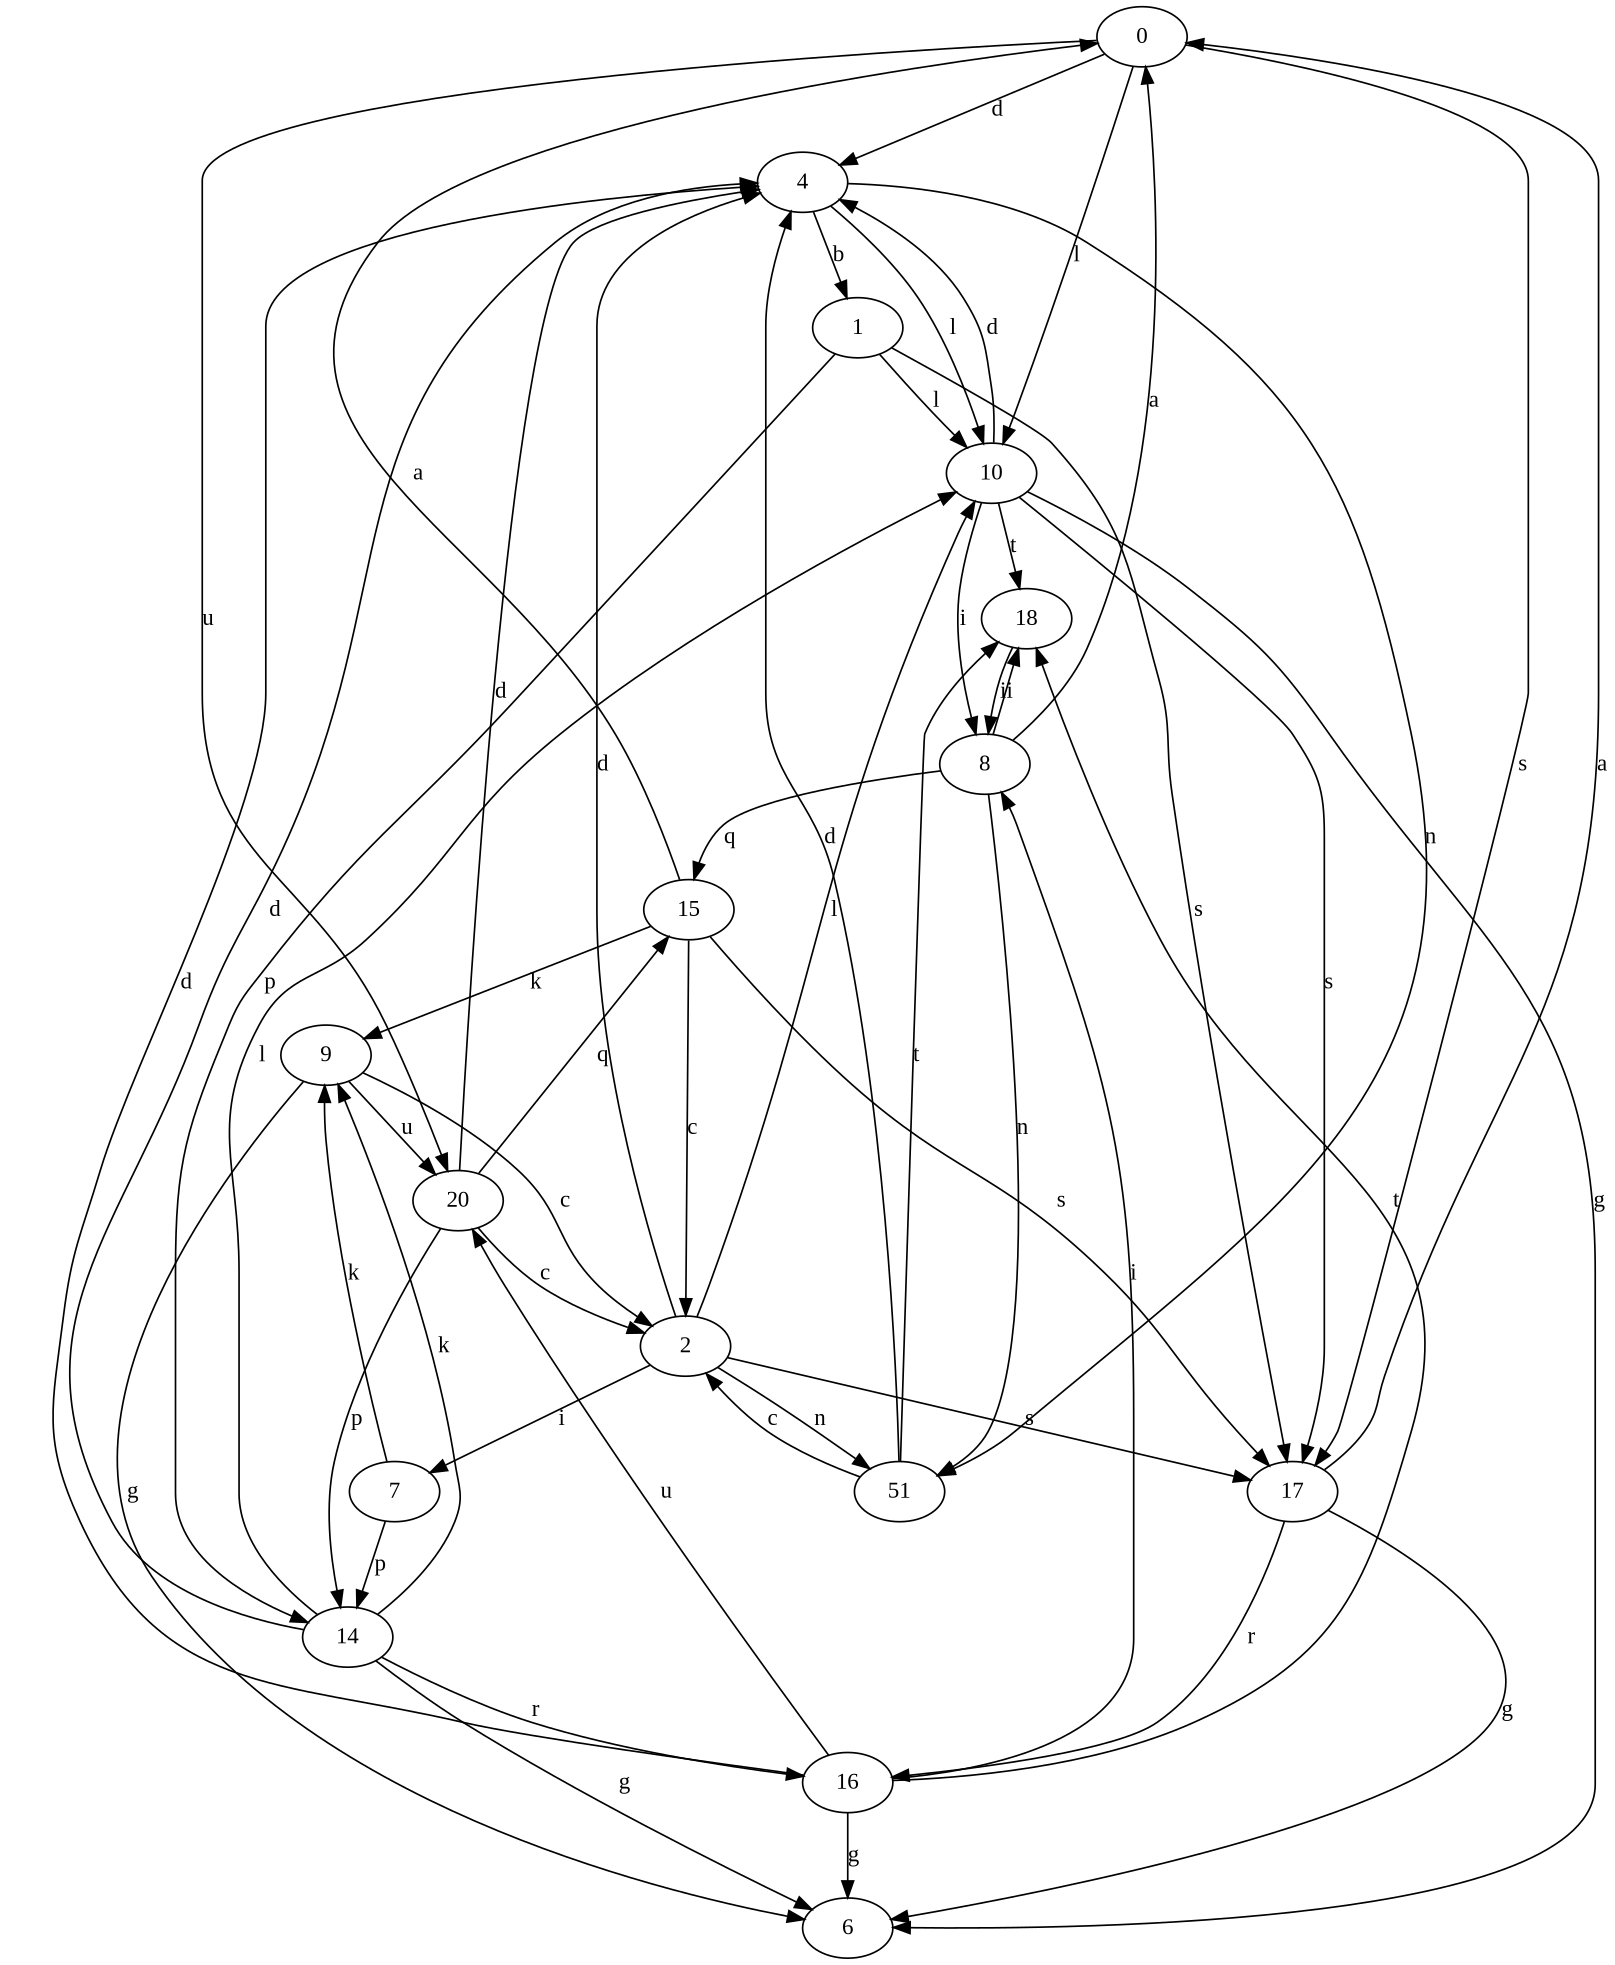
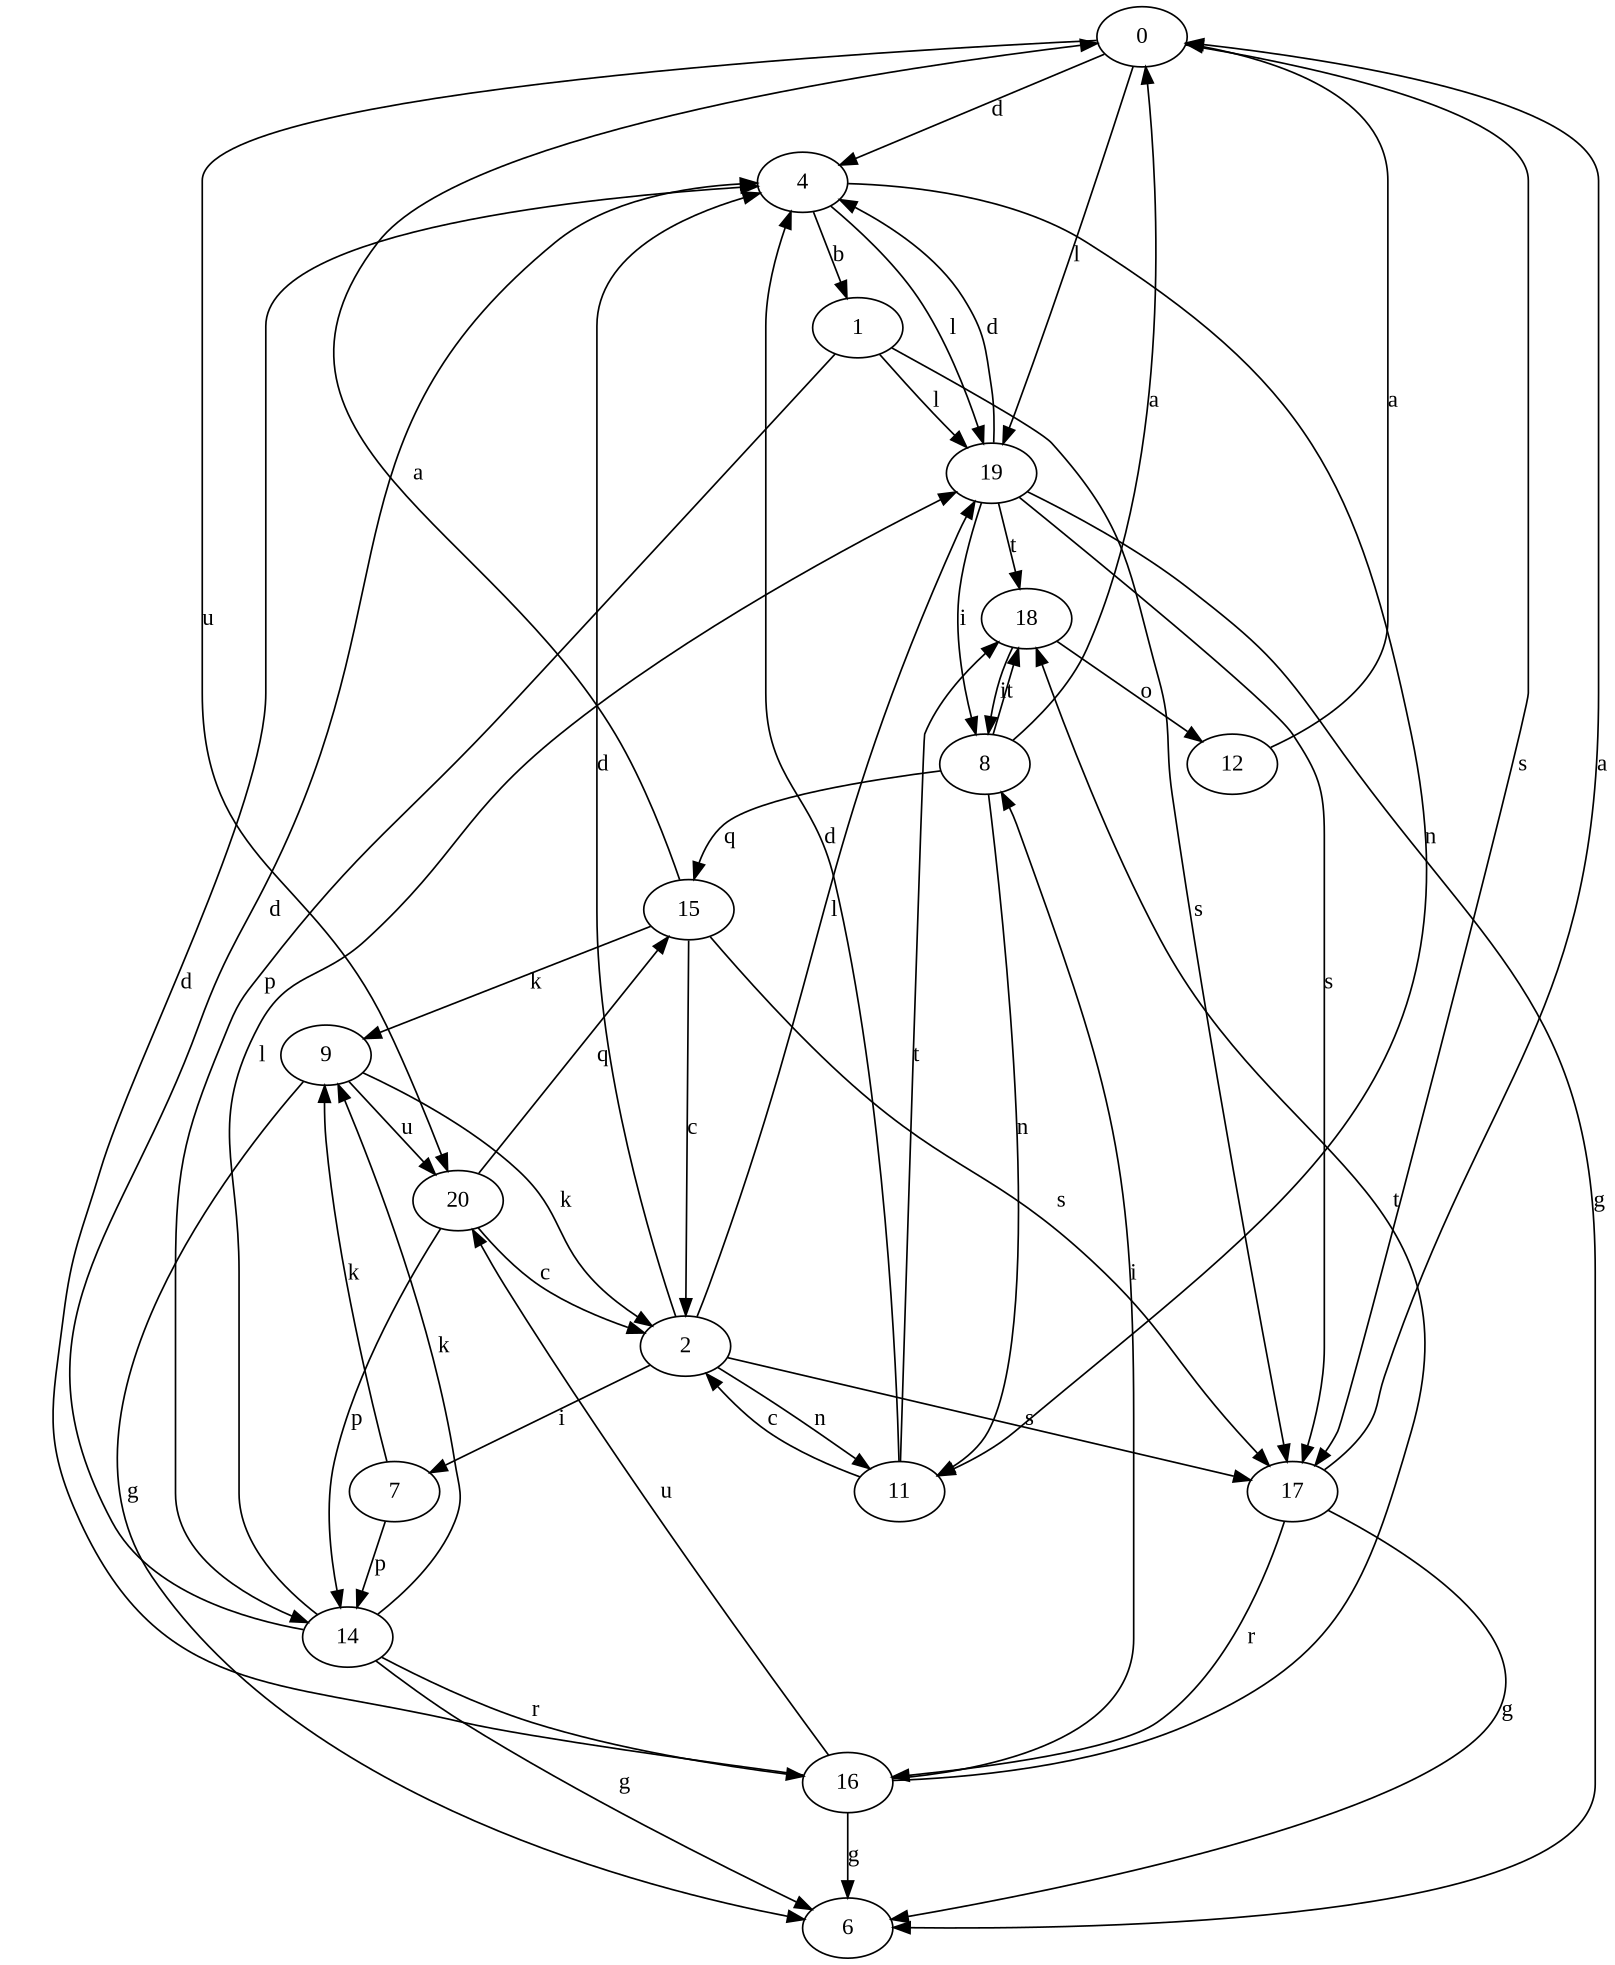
node "10": label "10" -> "19"
edge "20" -> "4": removed, label "d"
edge "8" -> "18": label "i" -> "t"
node "12": added
edge "9" -> "2": label "c" -> "k"
node "51": label "51" -> "11"
